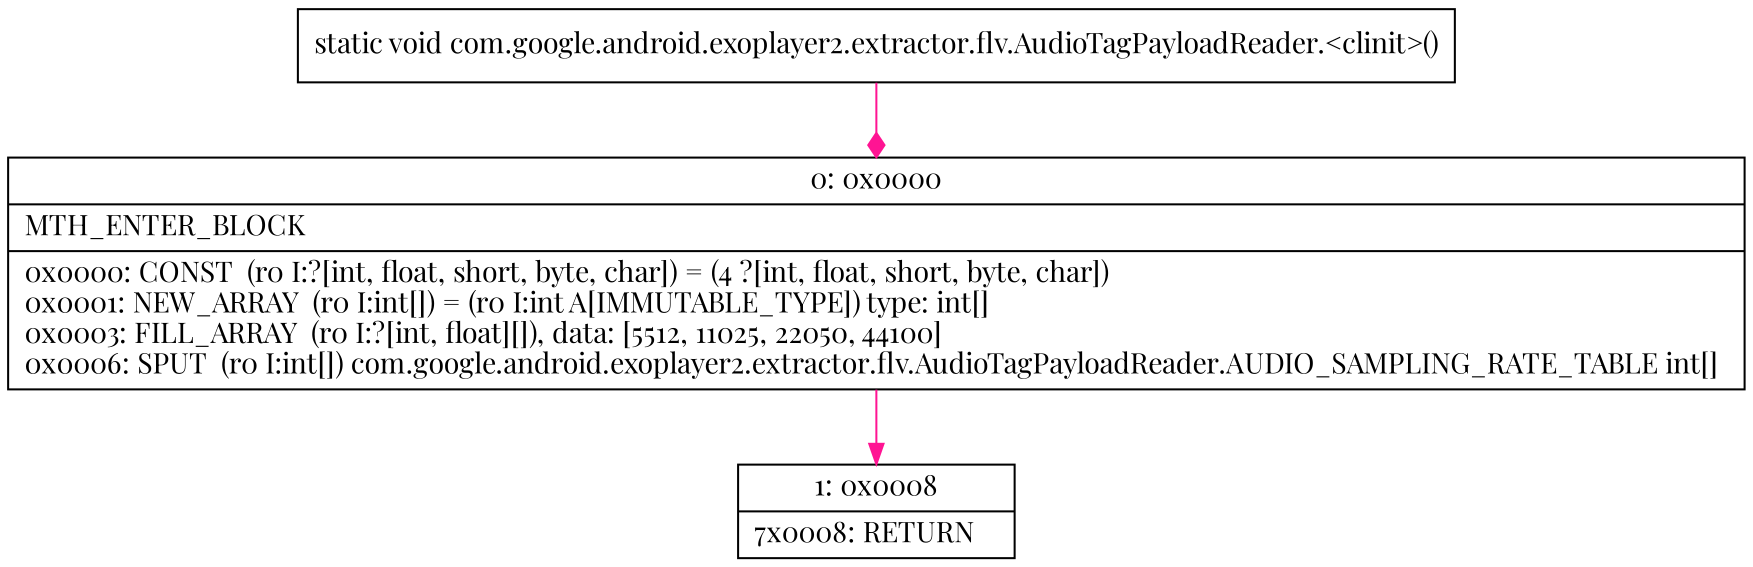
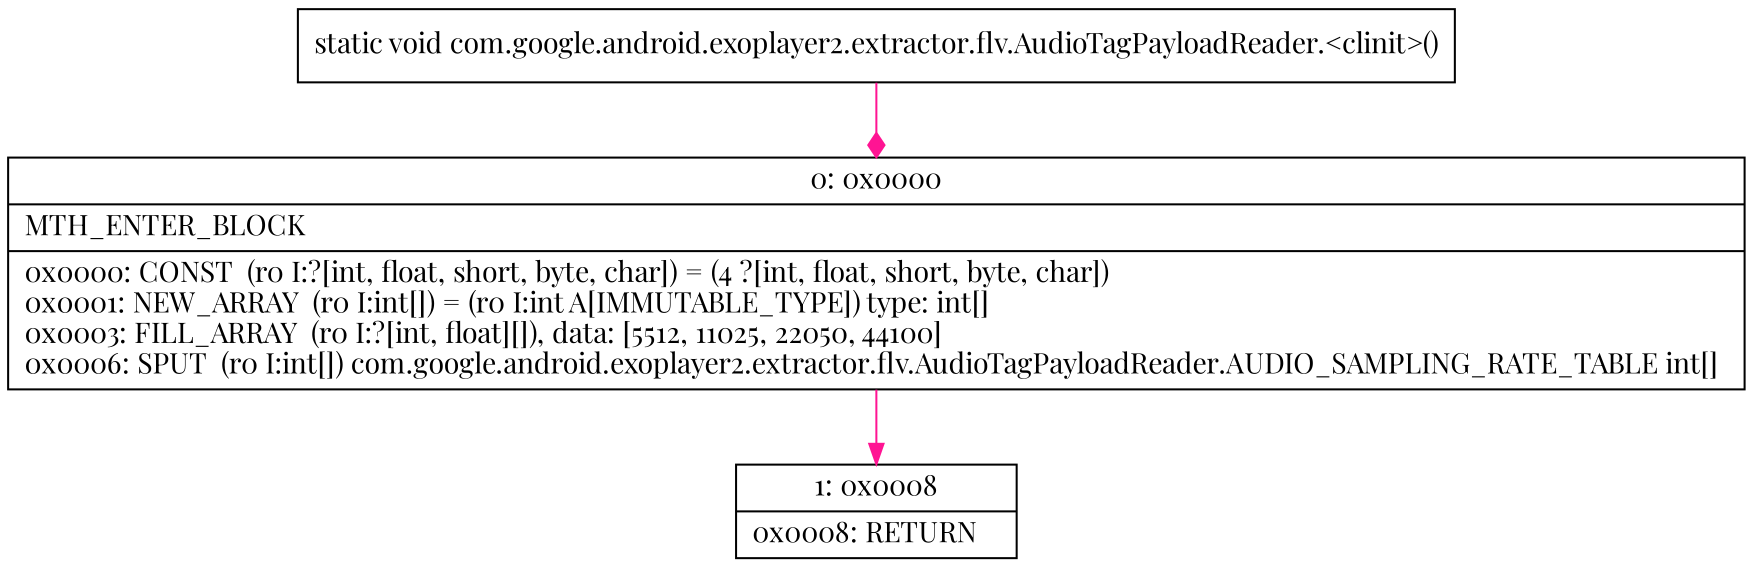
node "1: 0x0008": text "7x0008: RETURN" -> "0x0008: RETURN"
